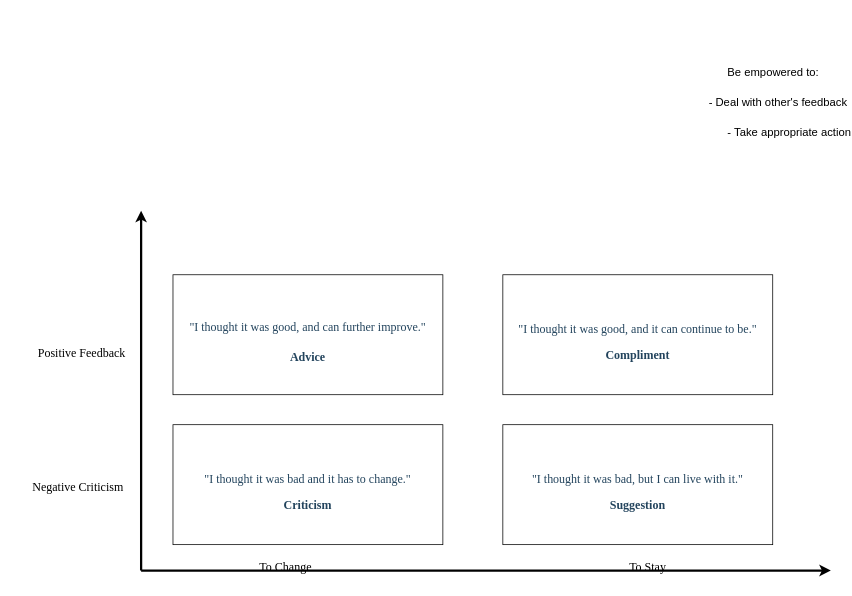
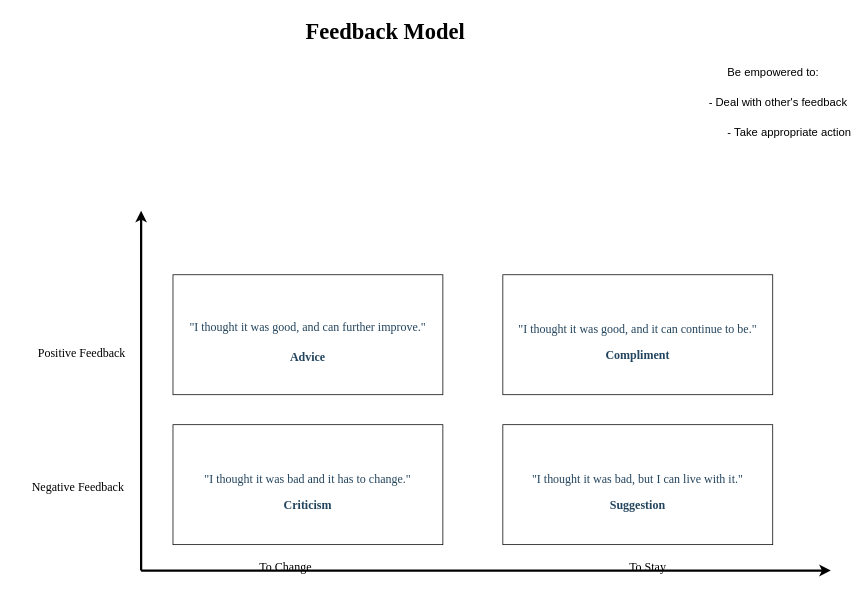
node "Feedback Model": added
node "Negative Criticism": label "Negative Criticism" -> "Negative Feedback"
